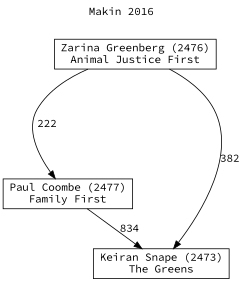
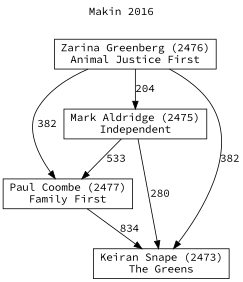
edge "Zarina Greenberg (2476) Animal Justice First" -> "Paul Coombe (2477) Family First": label "222" -> "382"
node "Mark Aldridge (2475) Independent": added
